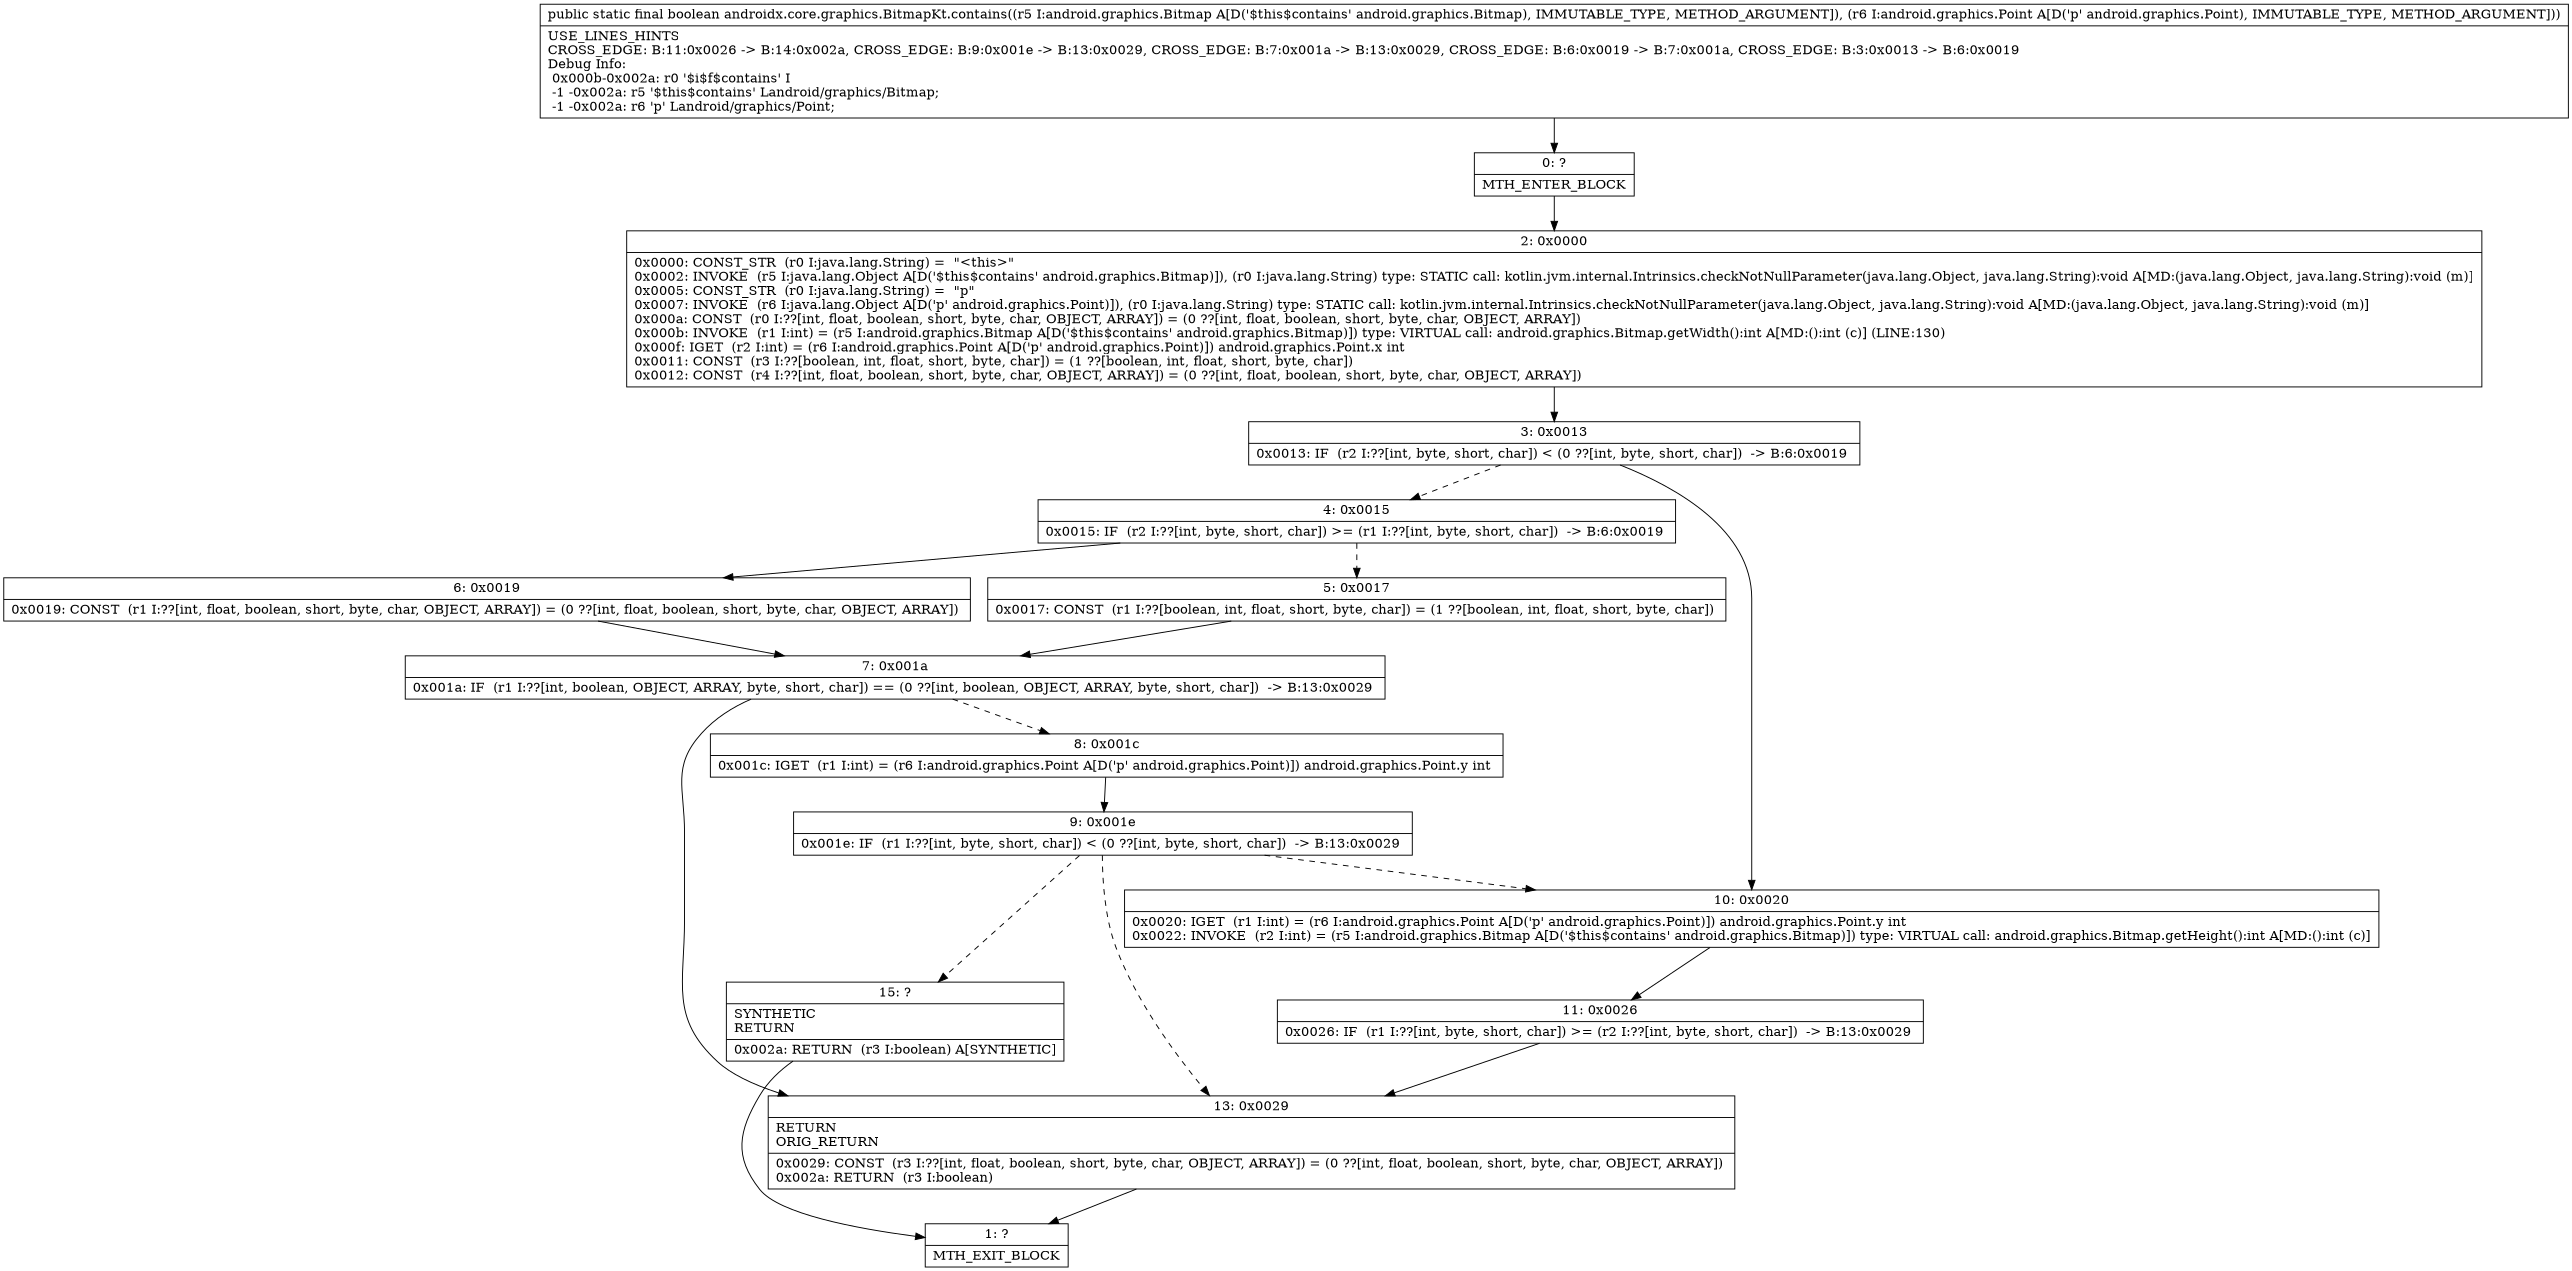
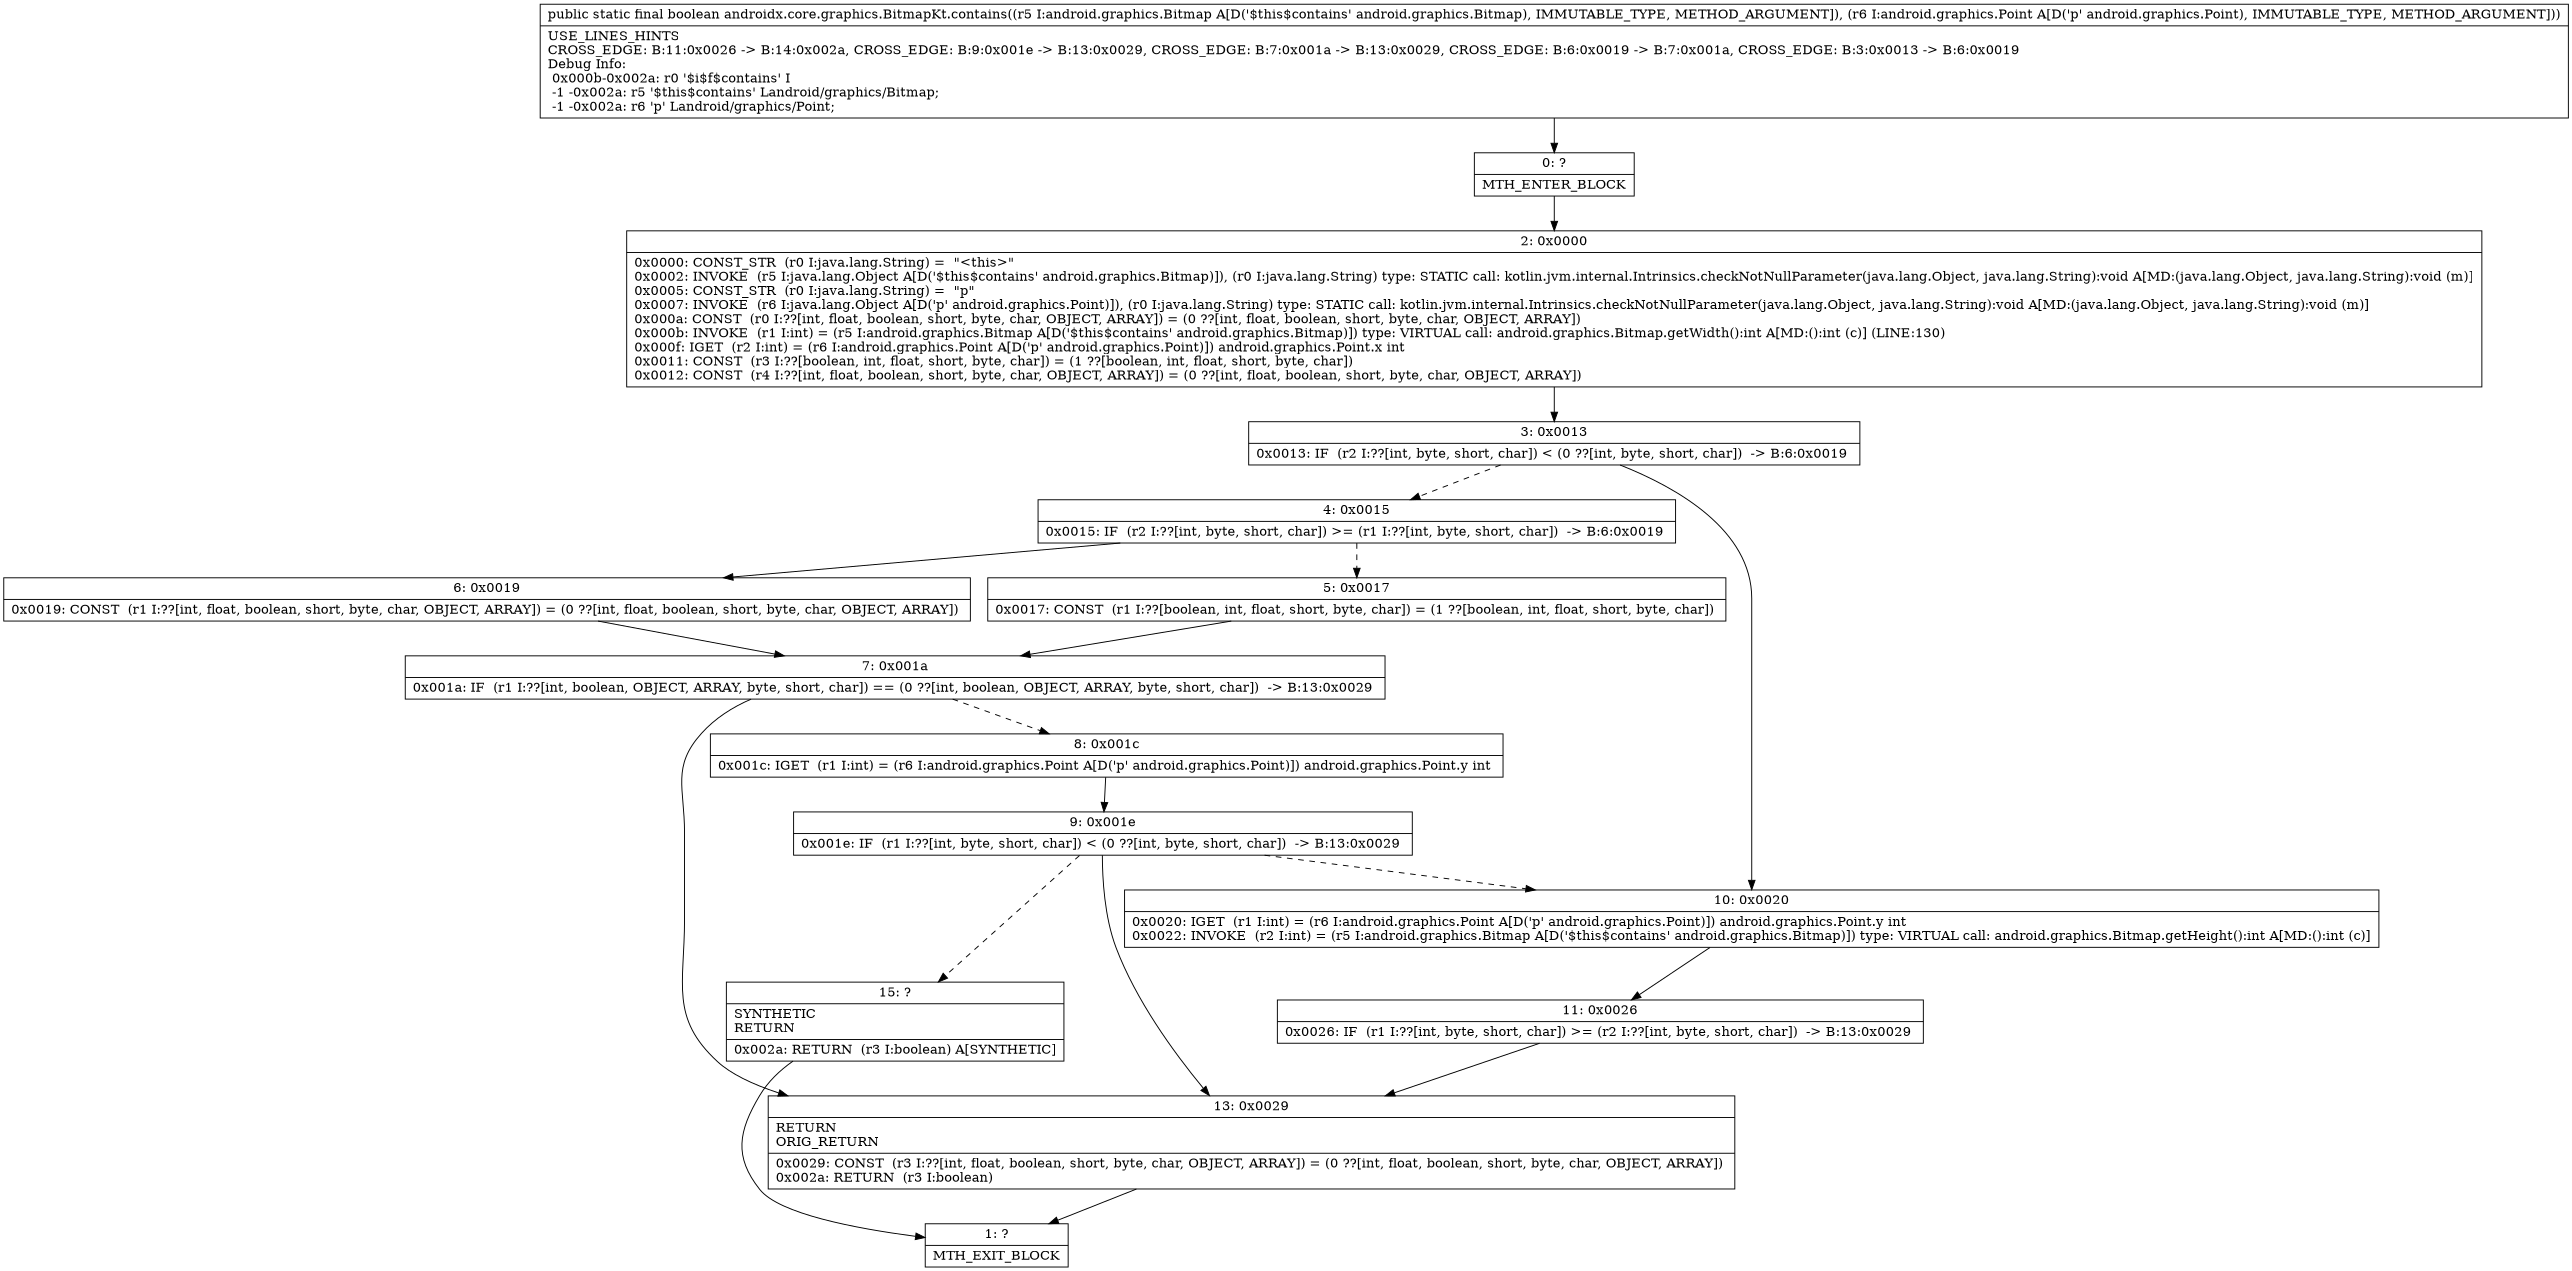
edge "9: 0x001e" -> "13: 0x0029": style dashed -> solid
